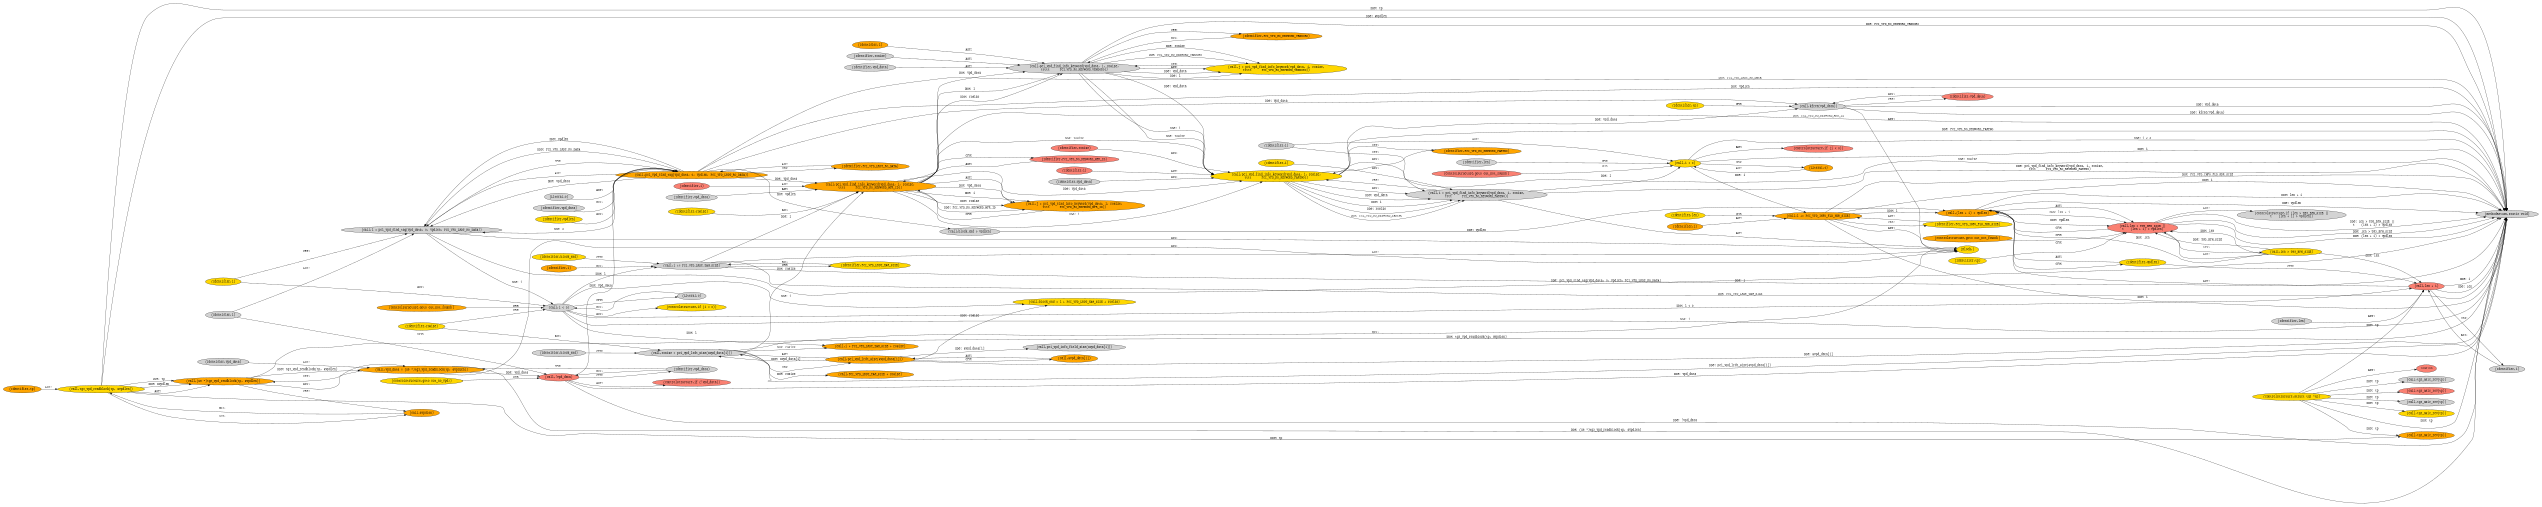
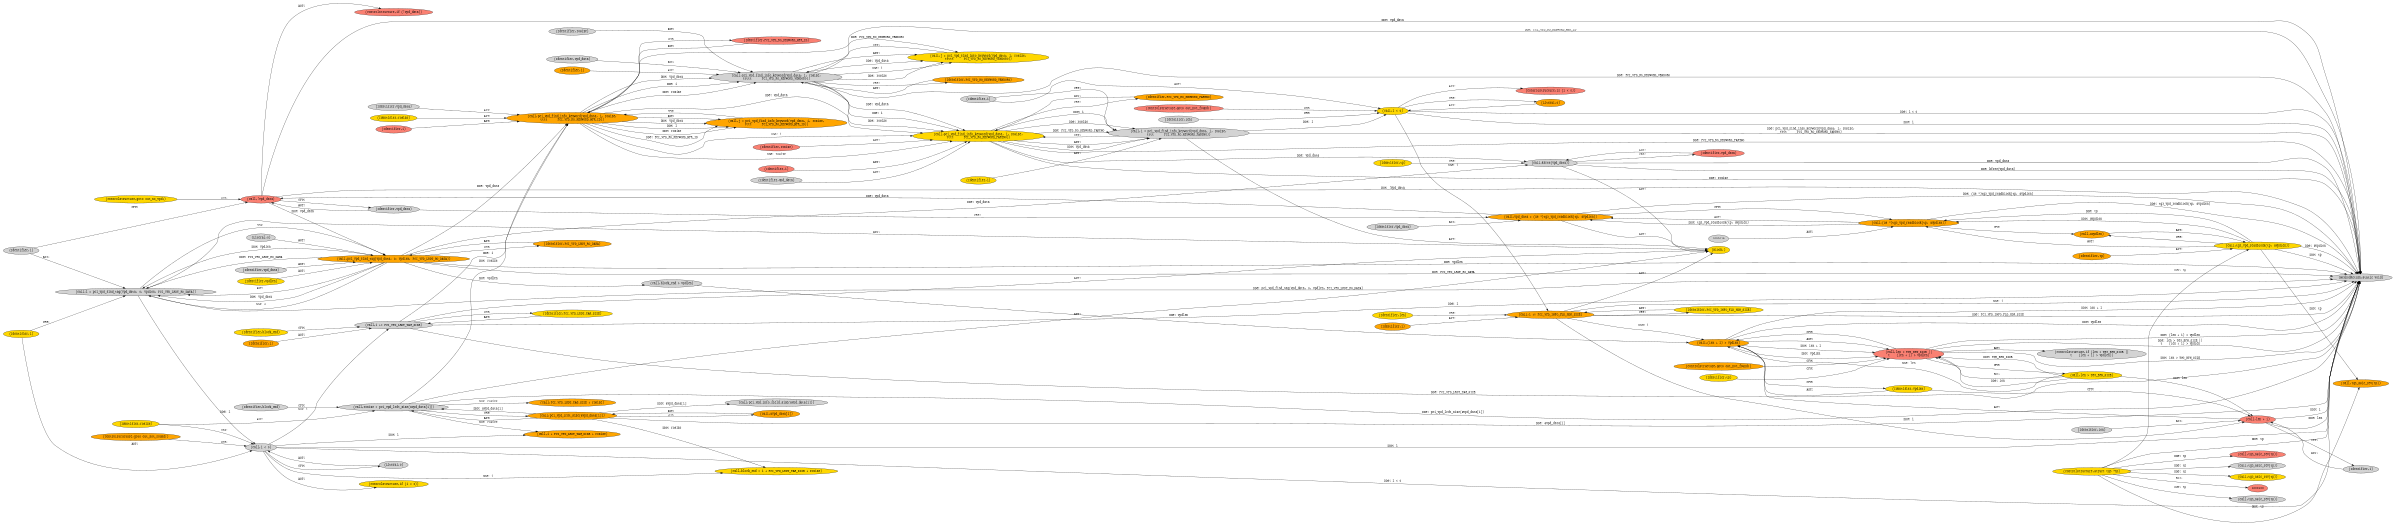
node "1000116": added
edge "(ControlStructure,struct tg3 *tp)" -> "(Call,len + i)": now "(ControlStructure,struct tg3 *tp)" -> "(Call,tg3_vpd_readblock(tp, &vpdlen))"
